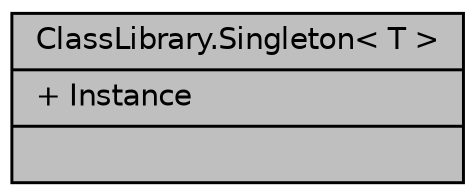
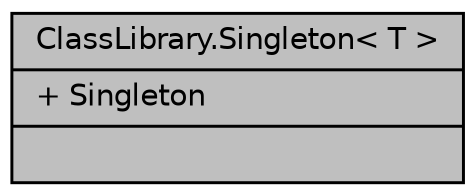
node "ClassLibrary.Singleton< T >": text "+ Instance" -> "+ Singleton"
